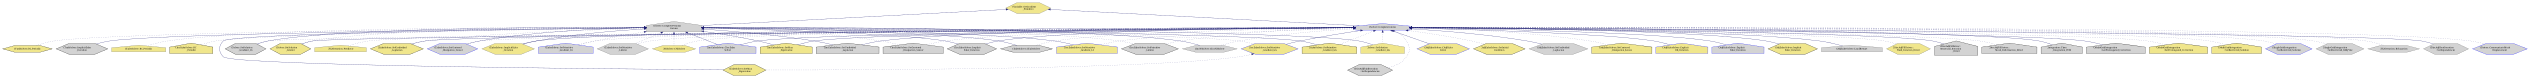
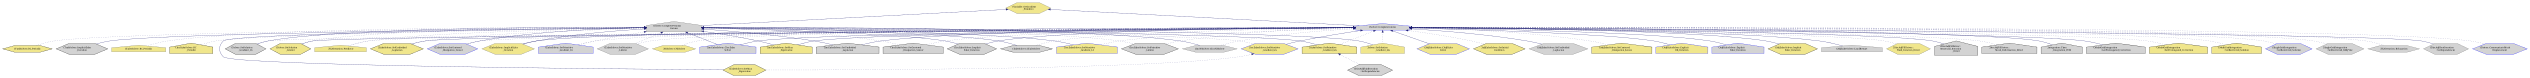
edge "CNSSolver::CNSSolver" -> "CSolver::CompletePeriodic Comms": now "CFEAIteration::Predictor" -> "CSolver::CompletePeriodic Comms"
edge "CDiscAdjFluidIteration ::SetDependencies" -> "CSolver::CompleteComms": now "CDiscAdjFluidIteration ::SetDependencies" -> "CEulerSolver::SetPrimitive _Gradient_GG"
